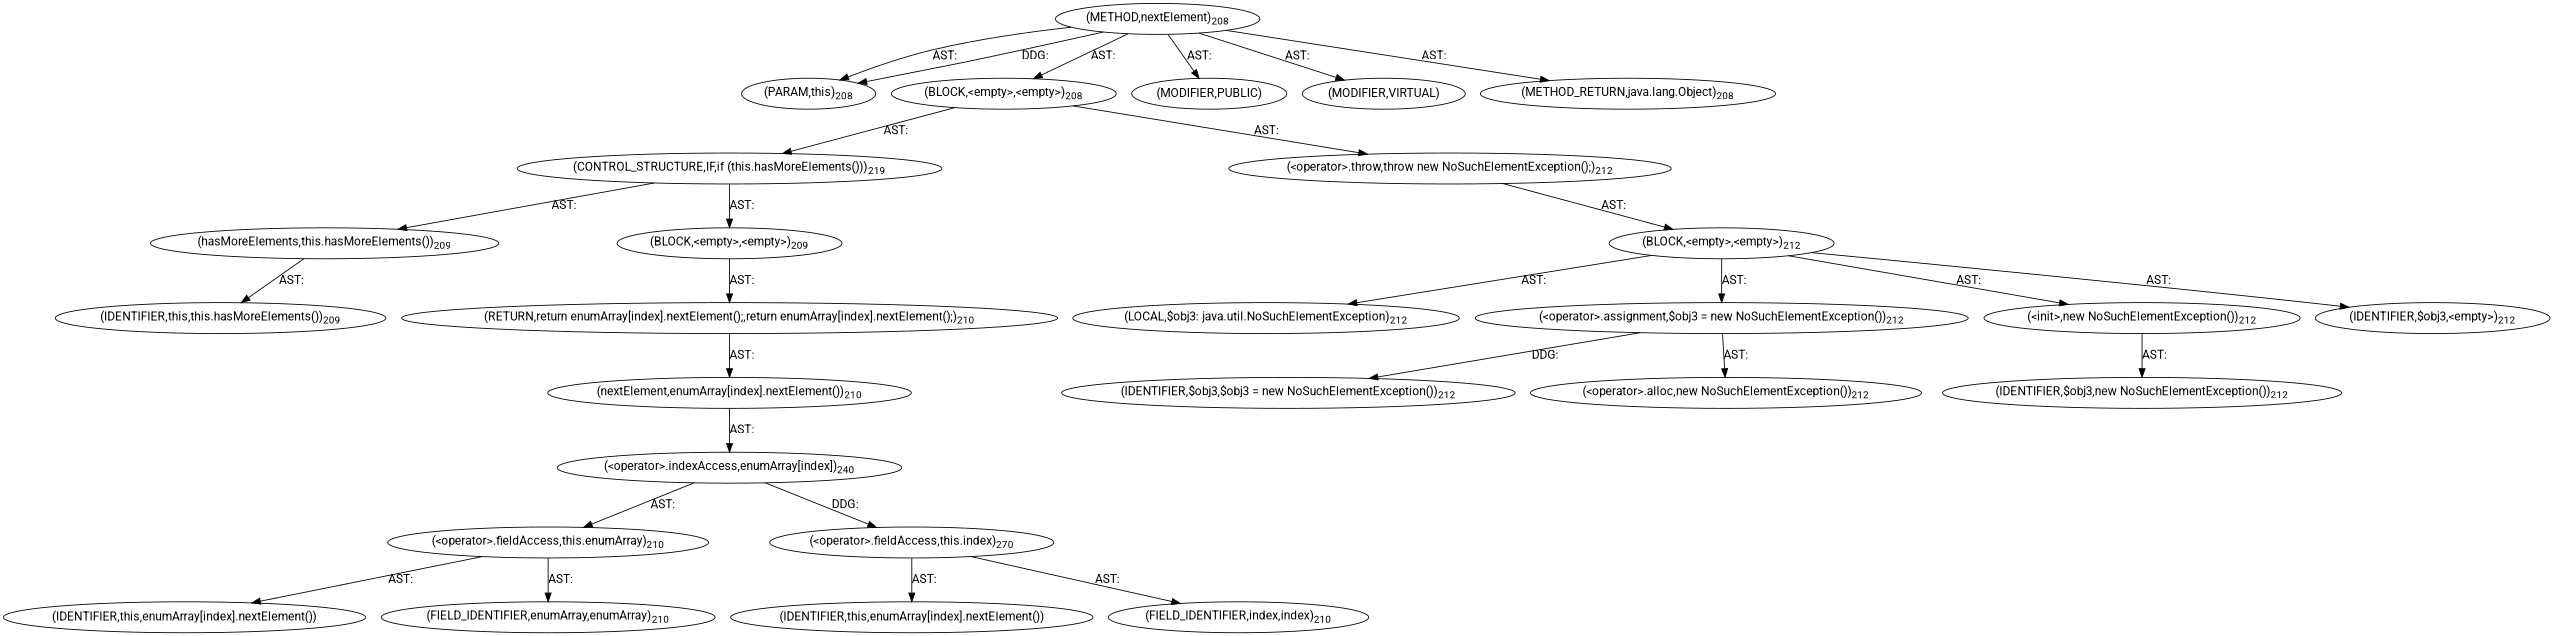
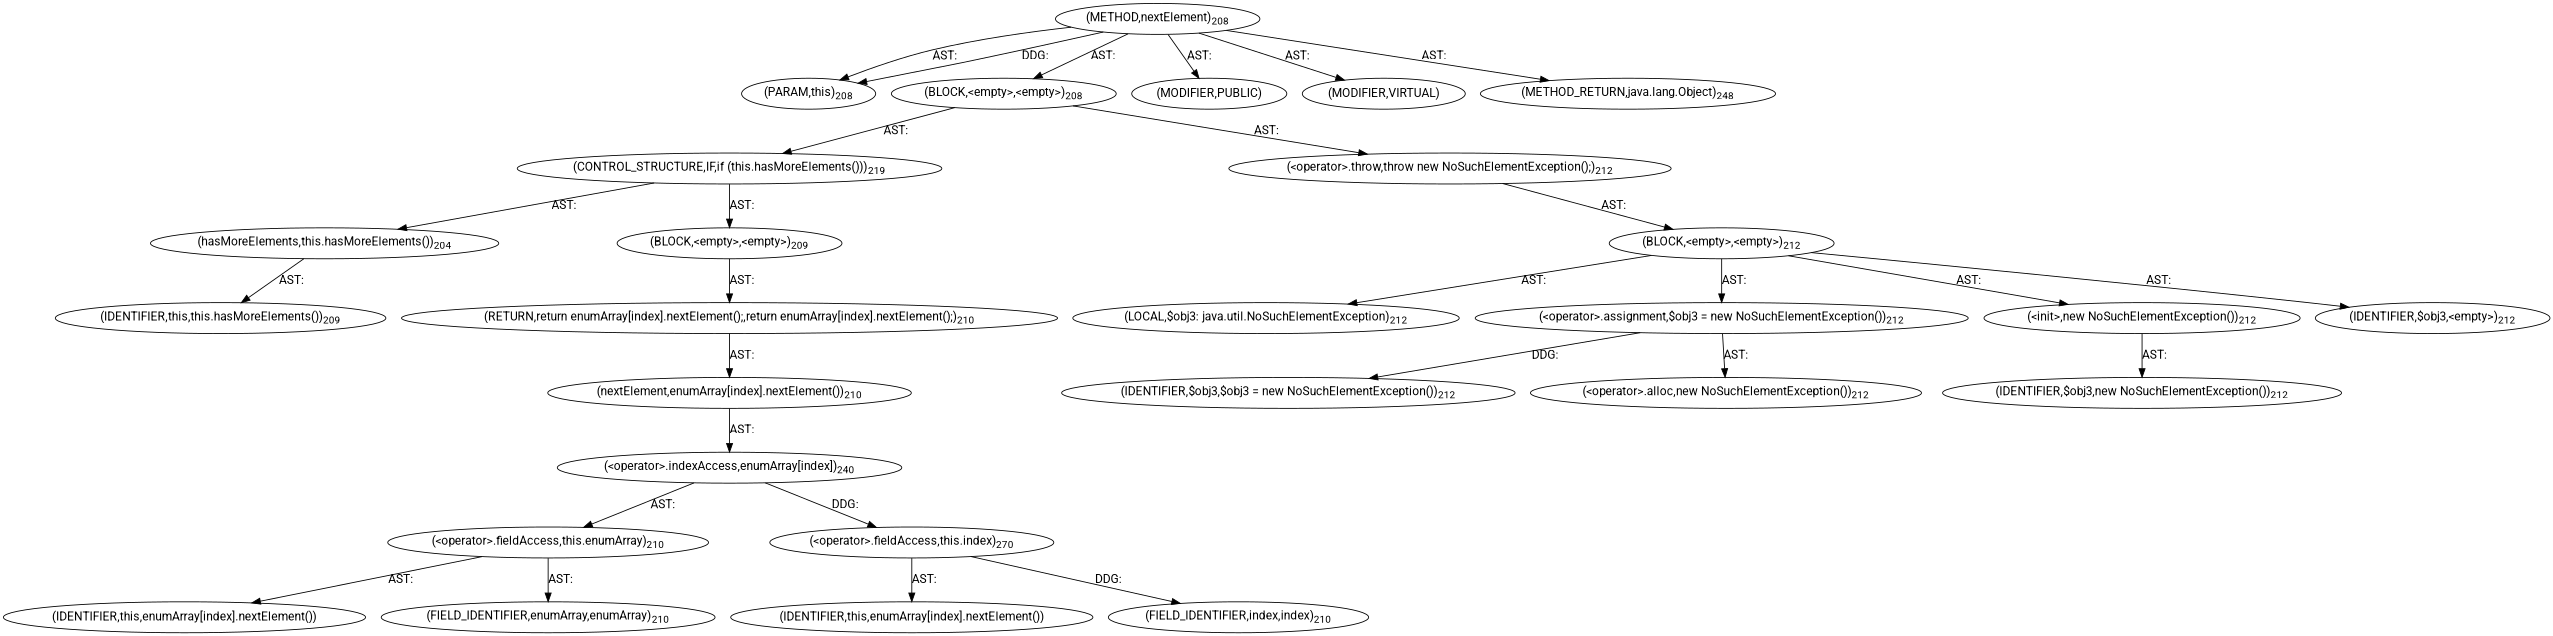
node "(METHOD_RETURN,java.lang.Object)": text "208" -> "248"
node "(hasMoreElements,this.hasMoreElements())": text "209" -> "204"
edge "(<operator>.fieldAccess,this.index)" -> "(FIELD_IDENTIFIER,index,index)": label "AST: " -> "DDG: "
